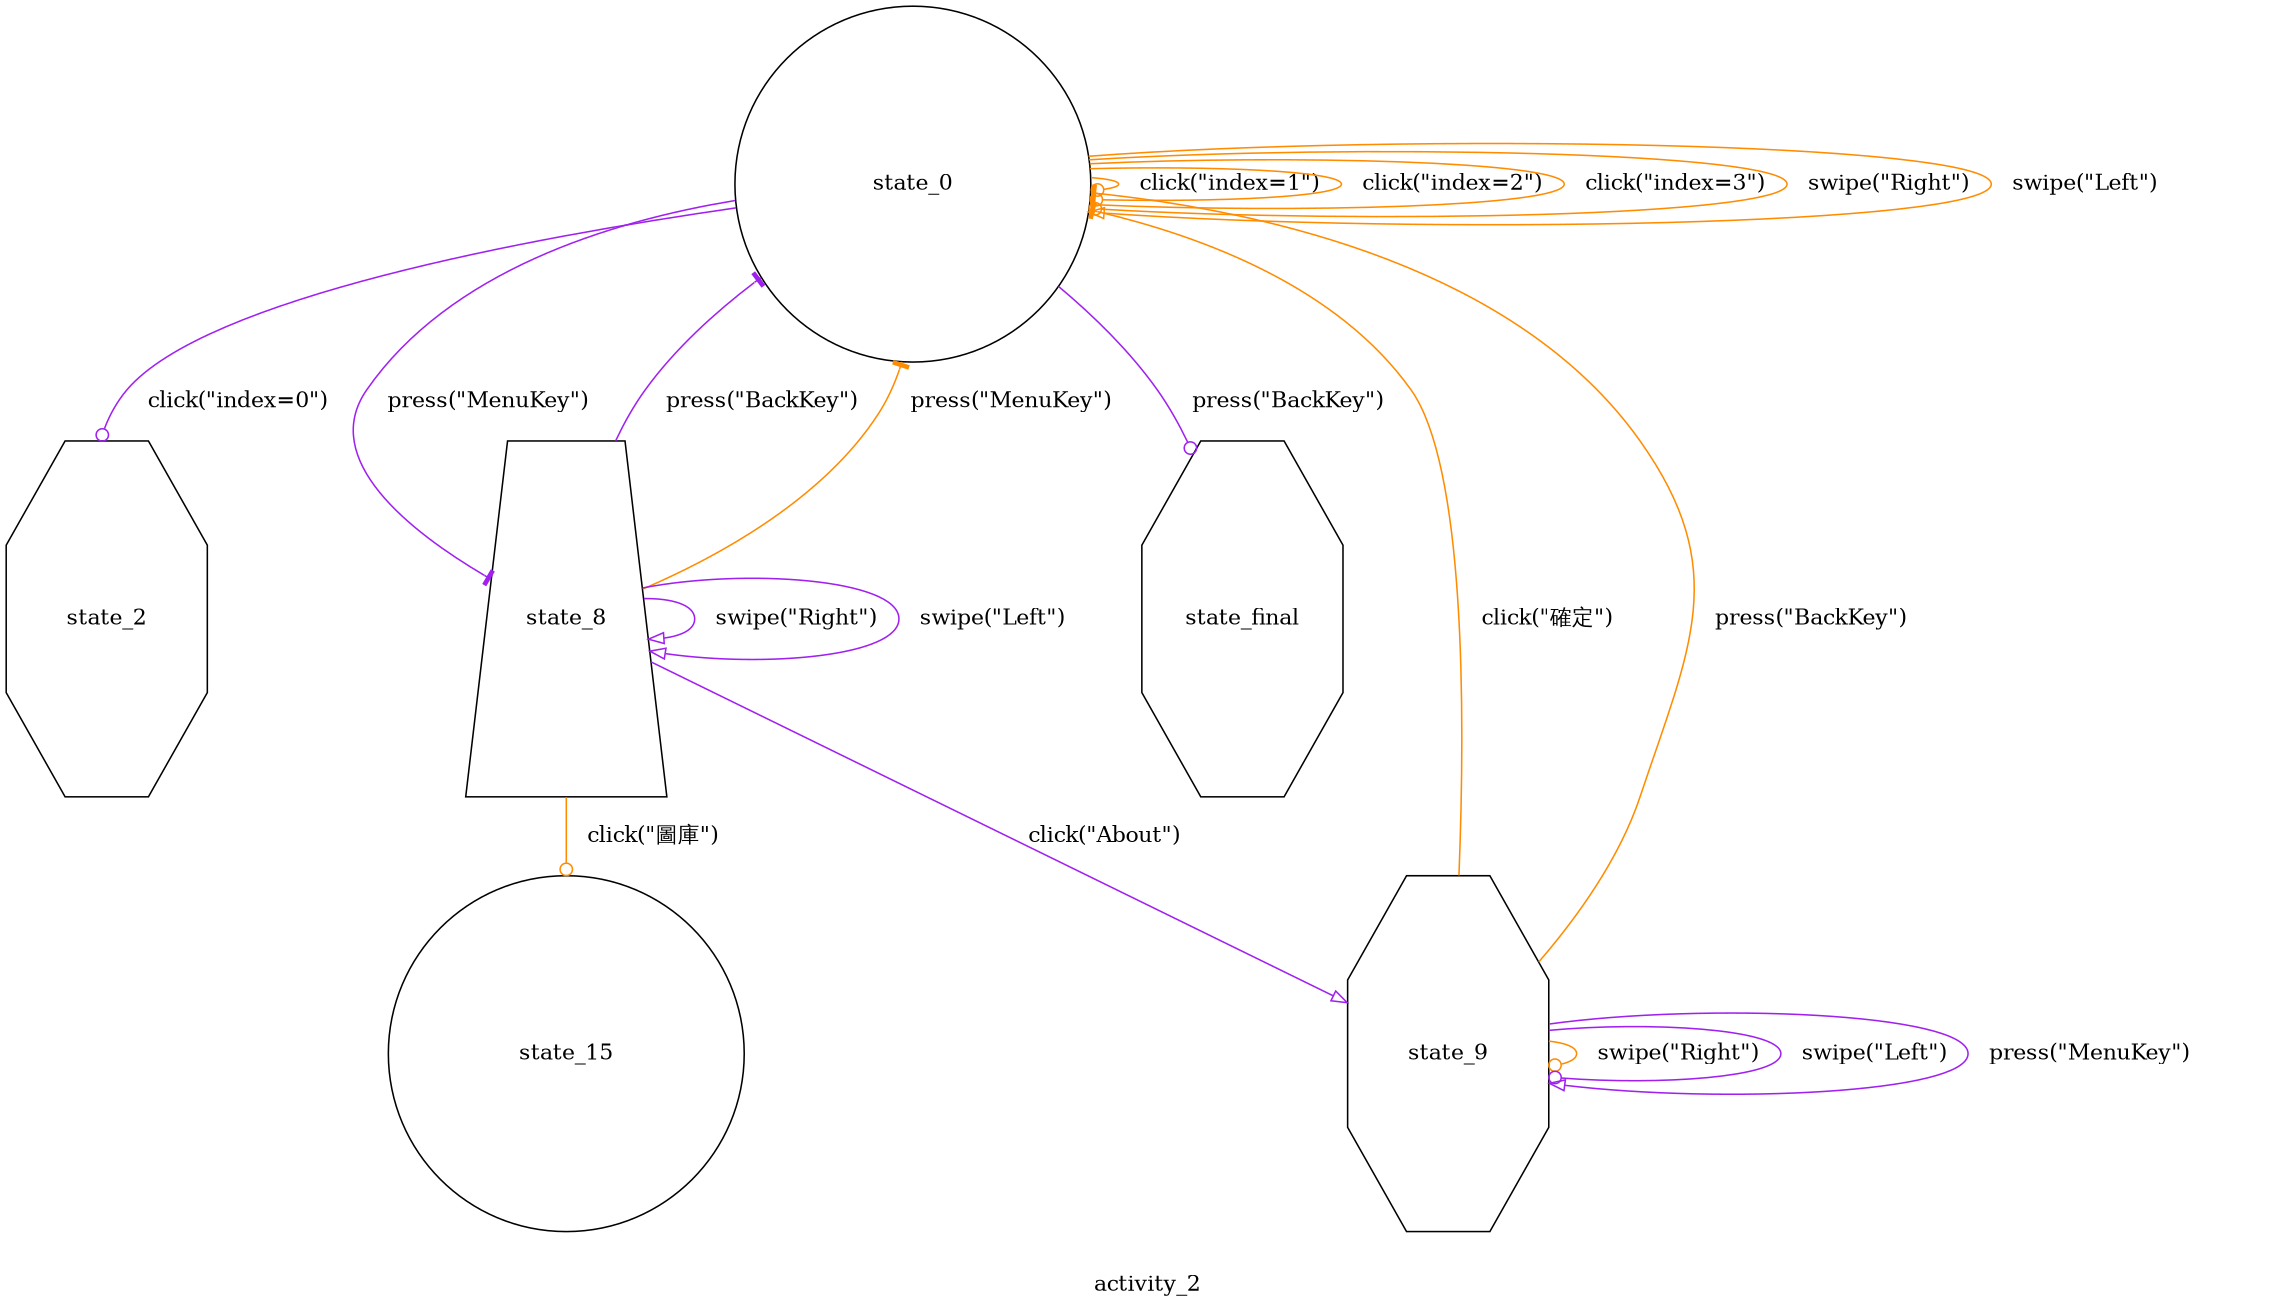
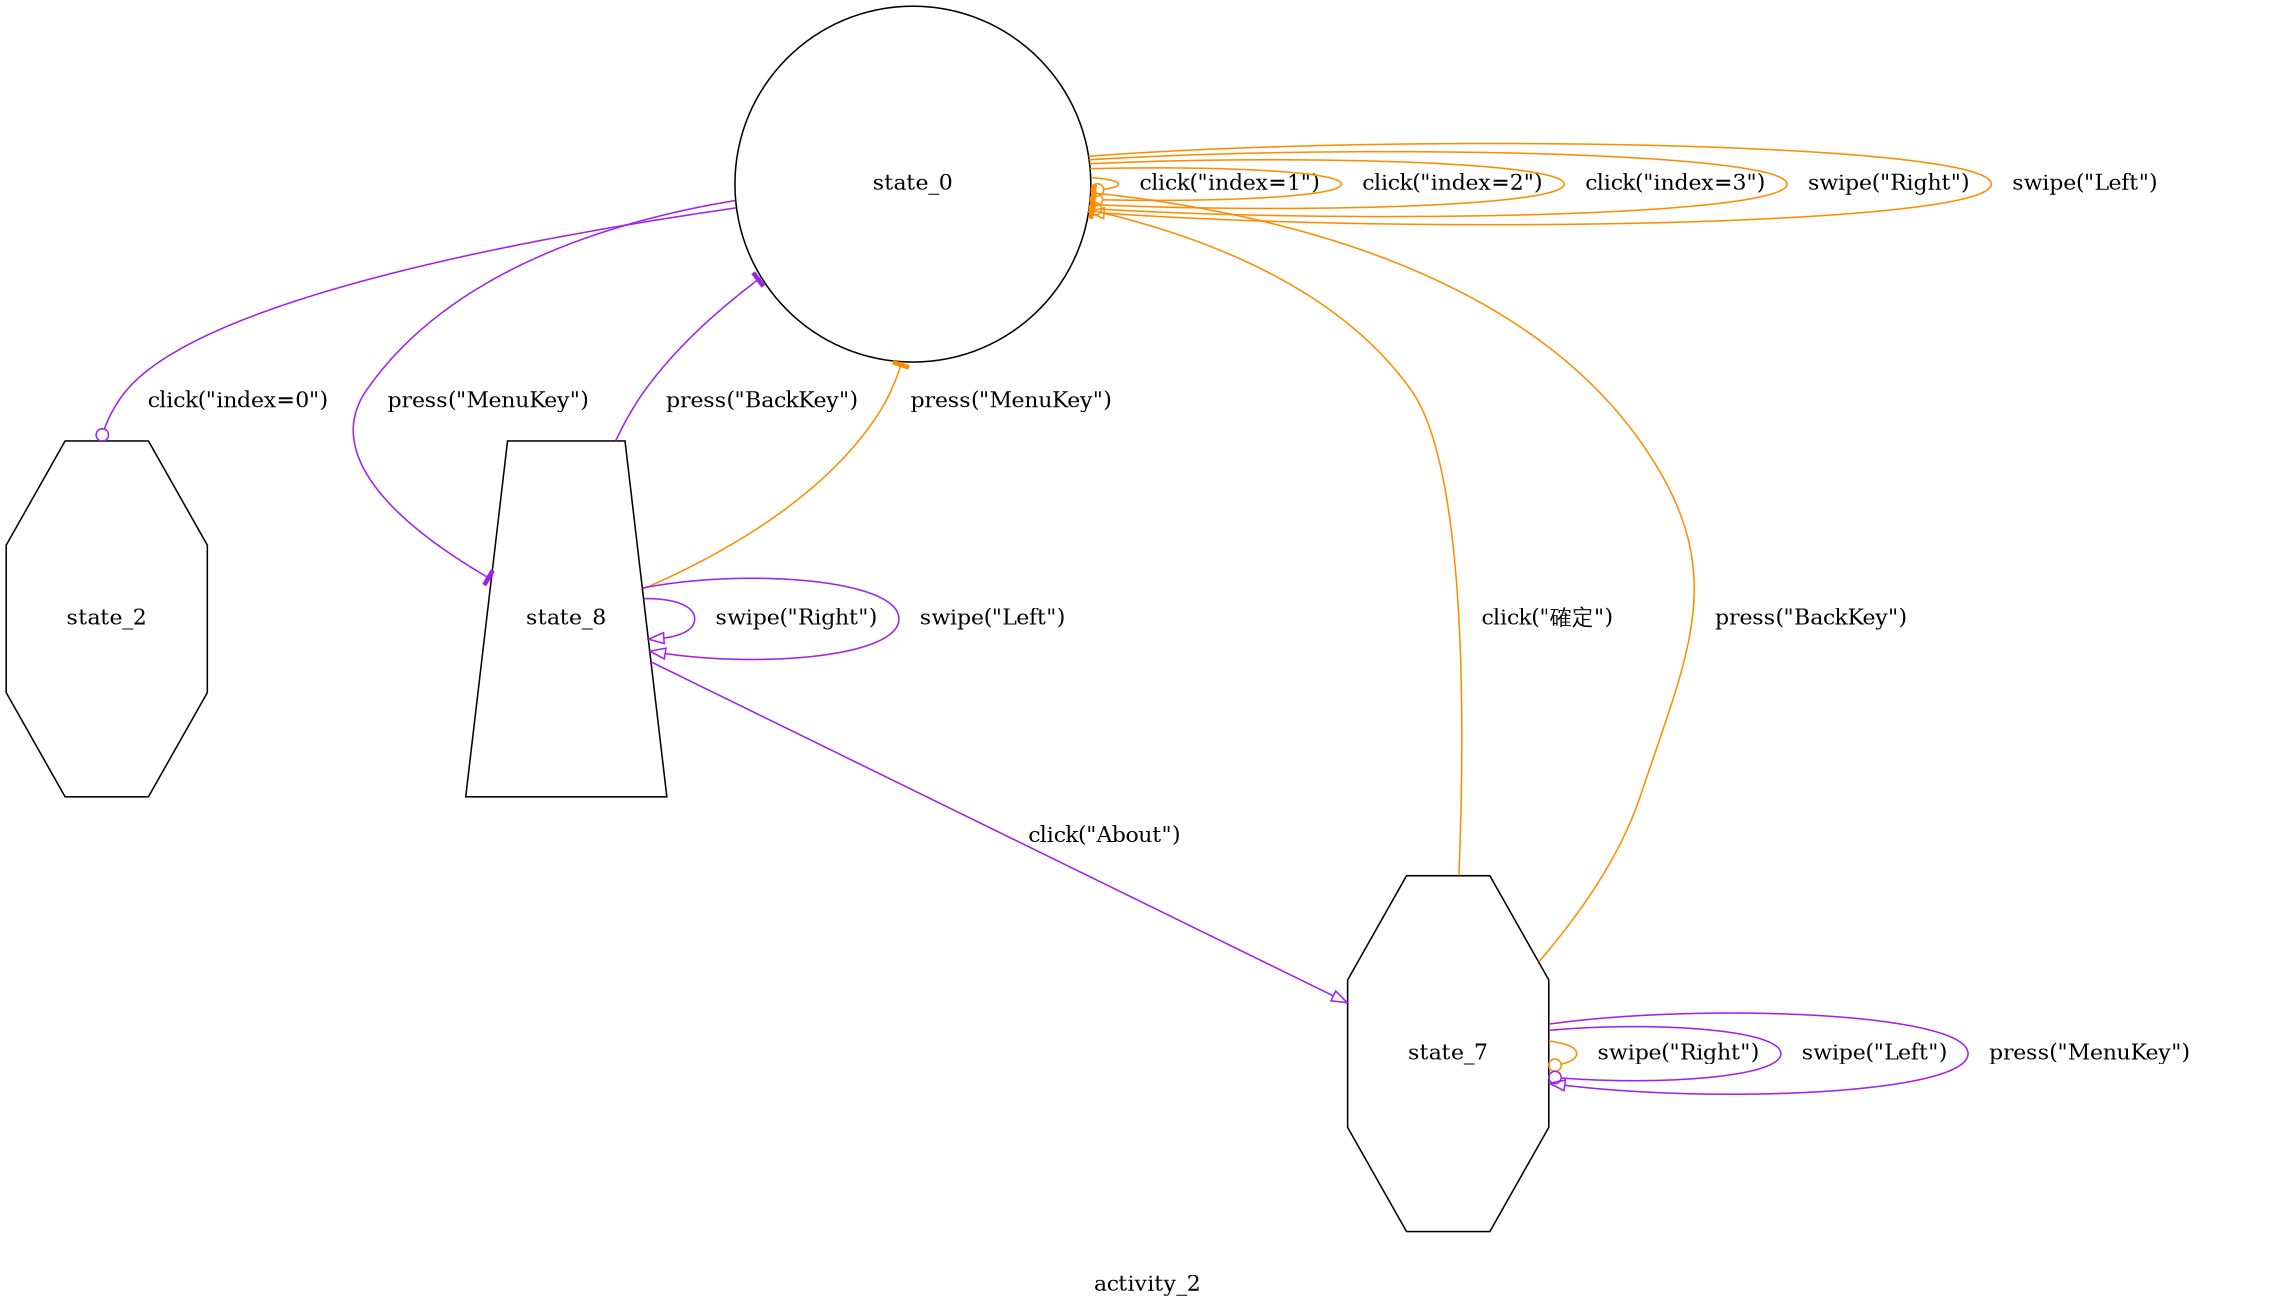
node "state_final": removed
node "state_15": removed
node "state_9": label "state_9" -> "state_7"
